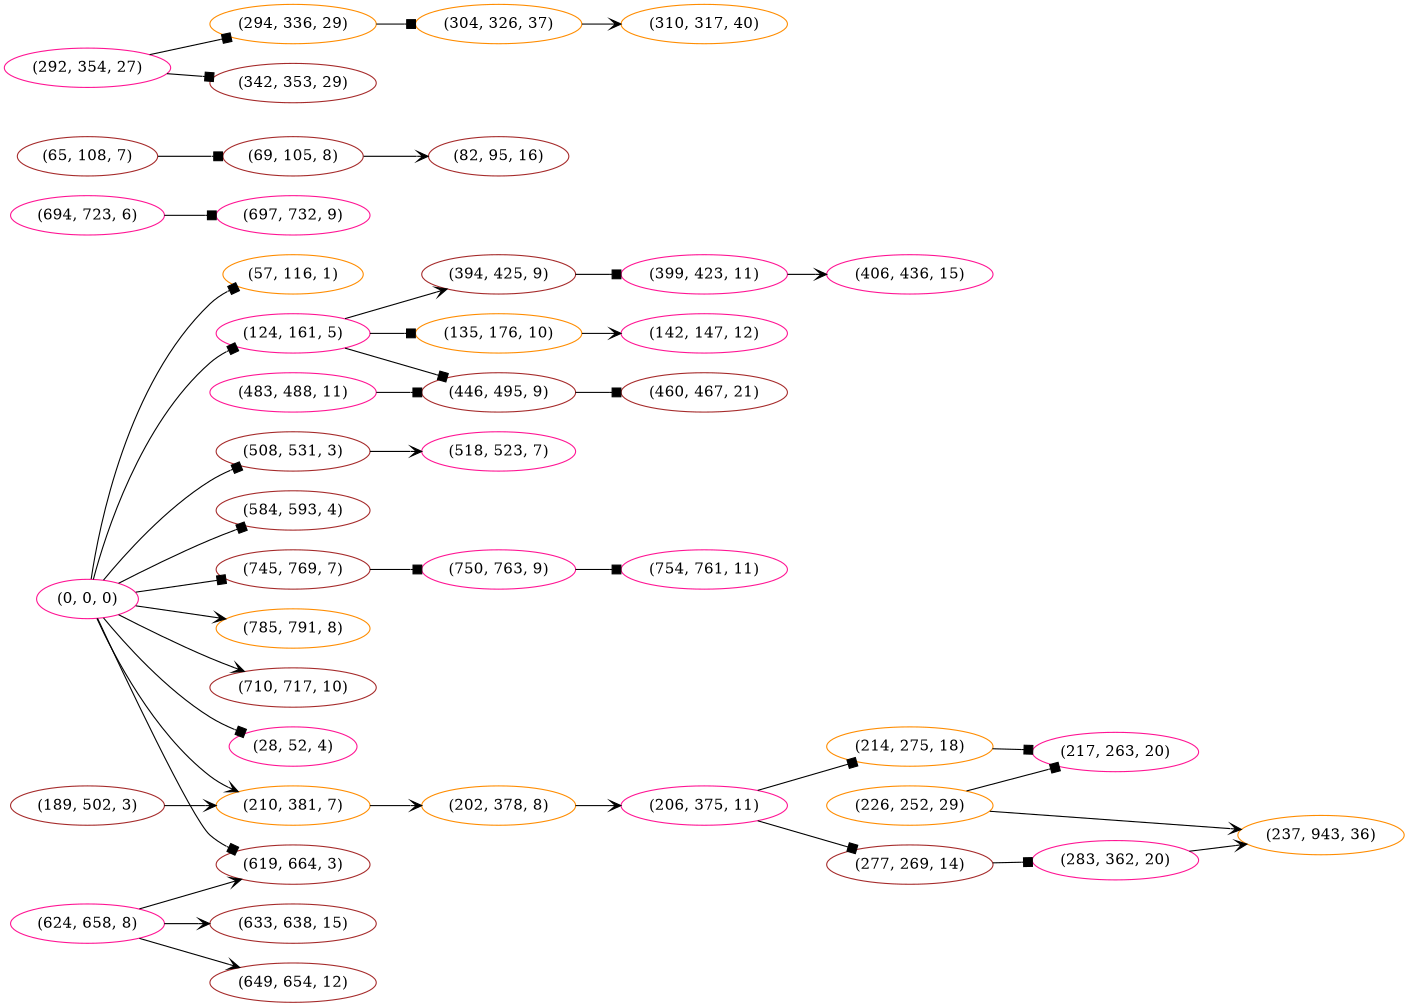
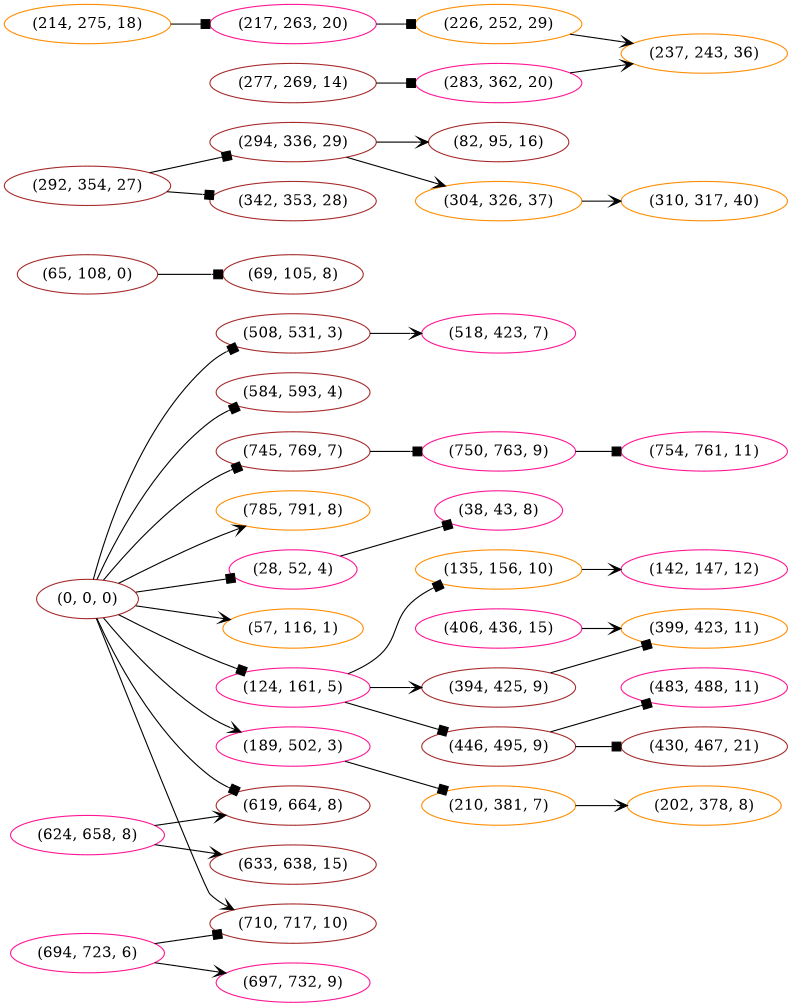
node "(294, 336, 29)": color darkorange -> brown
edge "(294, 336, 29)" -> "(304, 326, 37)": arrowhead box -> vee
node "(292, 354, 27)": color deeppink -> brown
node "(342, 353, 29)": label "(342, 353, 29)" -> "(342, 353, 28)"
node "(65, 108, 7)": label "(65, 108, 7)" -> "(65, 108, 0)"
edge "(69, 105, 8)" -> "(82, 95, 16)": now "(294, 336, 29)" -> "(82, 95, 16)"
edge "(694, 723, 6)" -> "(697, 732, 9)": arrowhead box -> vee
node "(399, 423, 11)": color deeppink -> darkorange
edge "(399, 423, 11)" -> "(406, 436, 15)": reversed
node "(135, 176, 10)": label "(135, 176, 10)" -> "(135, 156, 10)"
edge "(483, 488, 11)" -> "(446, 495, 9)": reversed
node "(460, 467, 21)": label "(460, 467, 21)" -> "(430, 467, 21)"
edge "(0, 0, 0)" -> "(57, 116, 1)": arrowhead box -> vee
node "(518, 523, 7)": label "(518, 523, 7)" -> "(518, 423, 7)"
node "(38, 43, 8)": added
node "(0, 0, 0)": color deeppink -> brown
edge "(0, 0, 0)" -> "(210, 381, 7)": now "(0, 0, 0)" -> "(189, 502, 3)"
edge "(226, 252, 29)" -> "(217, 263, 20)": reversed
node "(189, 502, 3)": color brown -> deeppink
edge "(189, 502, 3)" -> "(210, 381, 7)": arrowhead vee -> box
node "(206, 375, 11)": removed
node "(237, 943, 36)": label "(237, 943, 36)" -> "(237, 243, 36)"
node "(619, 664, 3)": label "(619, 664, 3)" -> "(619, 664, 8)"
edge "(694, 723, 6)" -> "(710, 717, 10)": added
node "(649, 654, 12)": removed
